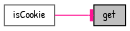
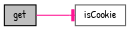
edge "isCookie" -> "get": reversed
